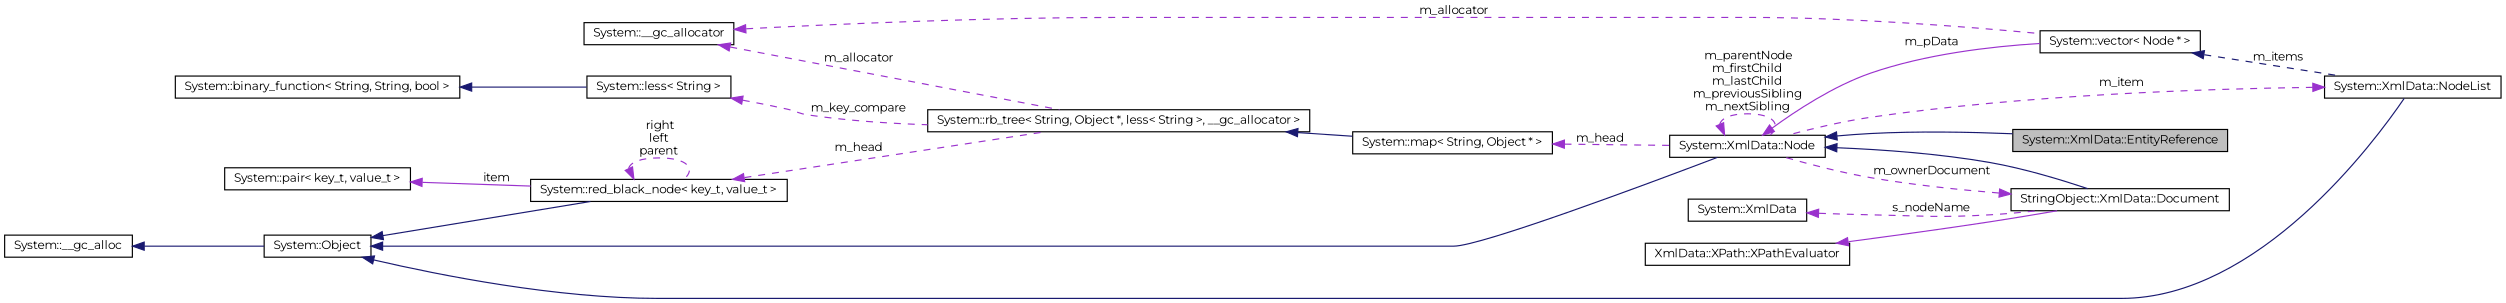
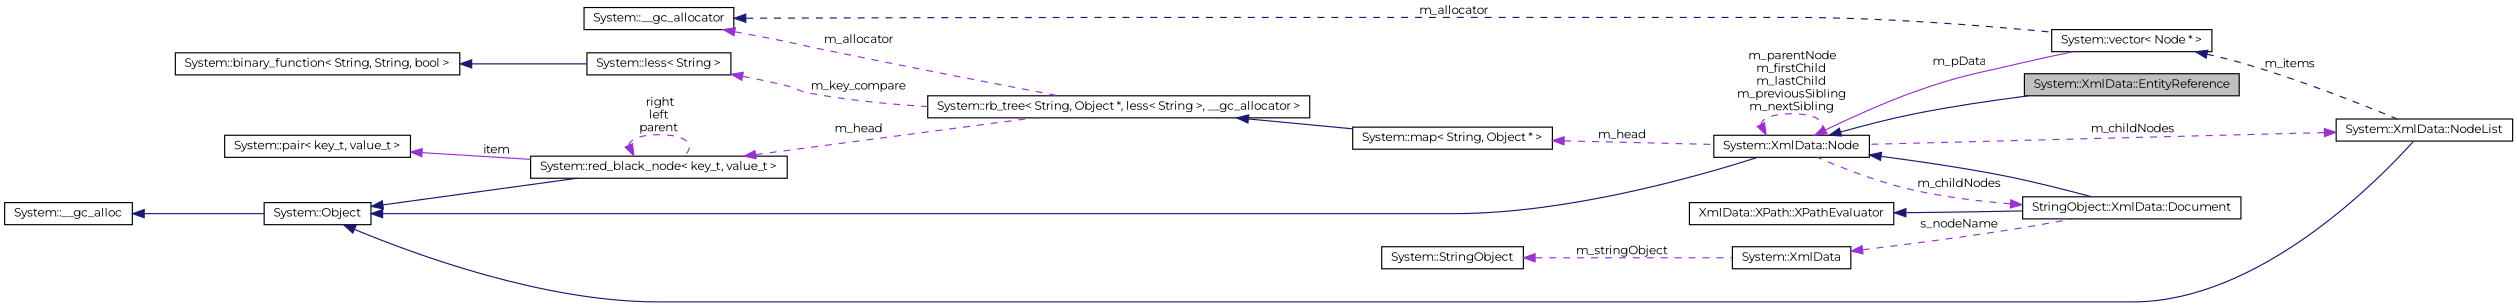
edge "System::vector< Node * >" -> "System::__gc_allocator": color darkorchid3 -> midnightblue
edge "System::XmlData::Node" -> "System::XmlData::NodeList": label " m_item" -> " m_childNodes"
edge "System::XmlData::Node" -> "StringObject::XmlData::Document": label " m_ownerDocument" -> " m_childNodes"
edge "StringObject::XmlData::Document" -> "XmlData::XPath::XPathEvaluator": color darkorchid3 -> midnightblue
node "System::StringObject": added
